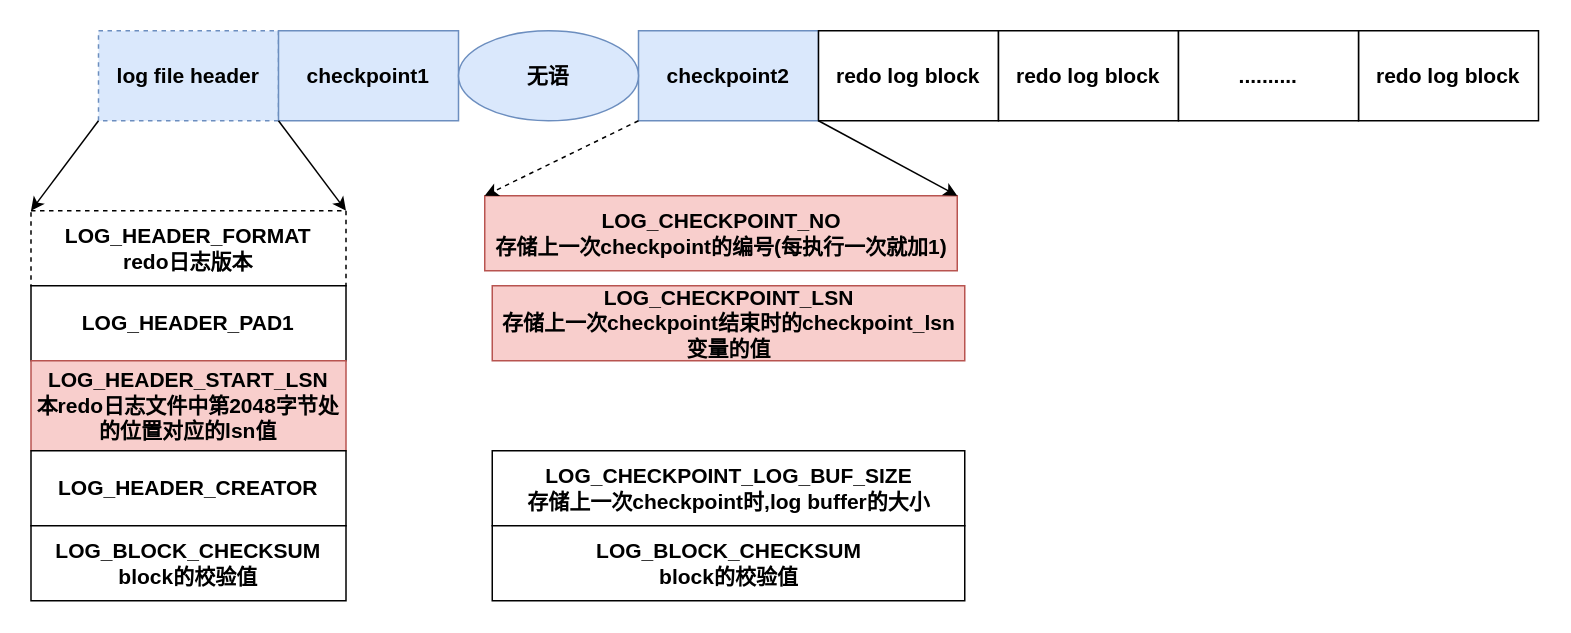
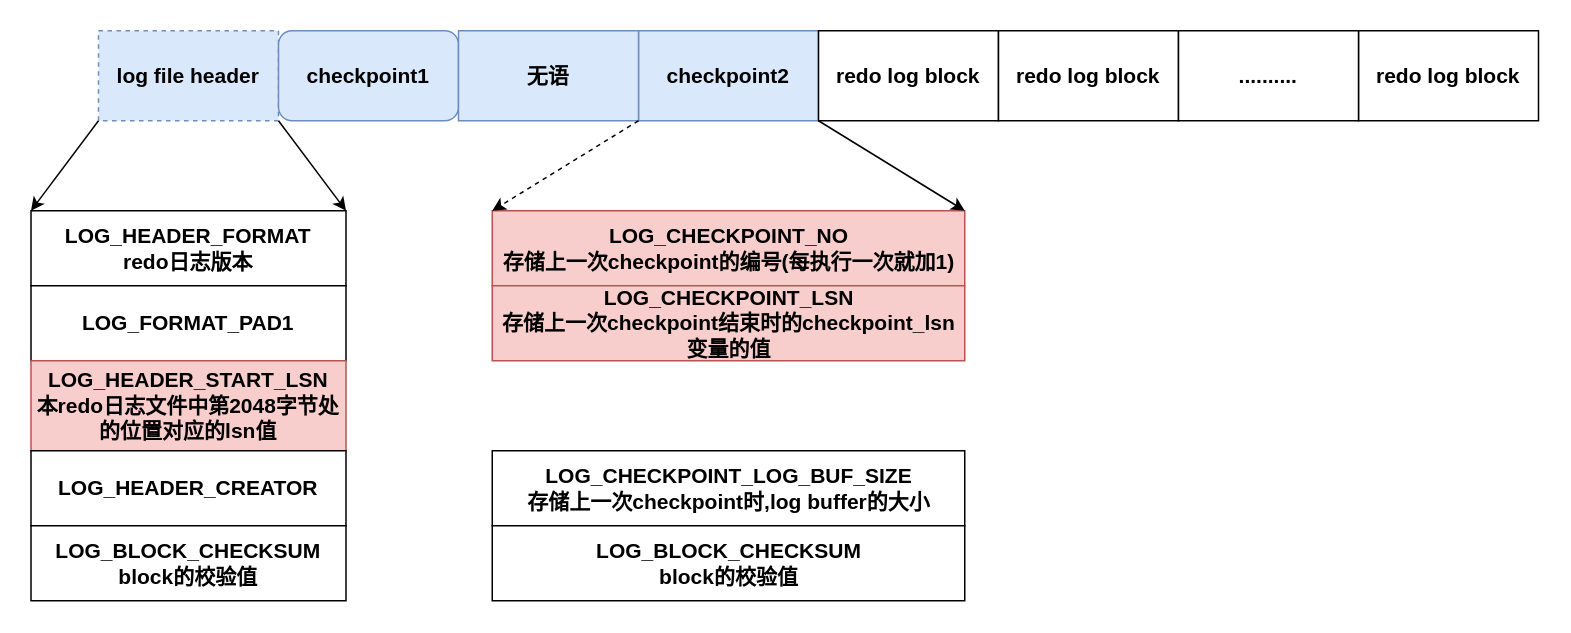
node "checkpoint1": shape rectangle -> rounded rectangle
node "无语": shape ellipse -> rectangle
node "LOG_CHECKPOINT_NO 存储上一次checkpoint的编号(每执行一次就加1)": moved (721, 233) -> (728, 248)
node "LOG_HEADER_FORMAT redo日志版本": style dashed -> solid
node "LOG_HEADER_PAD1": label "LOG_HEADER_PAD1" -> "LOG_FORMAT_PAD1"
